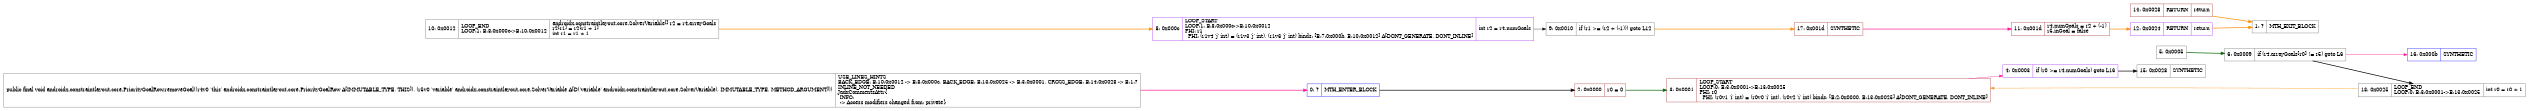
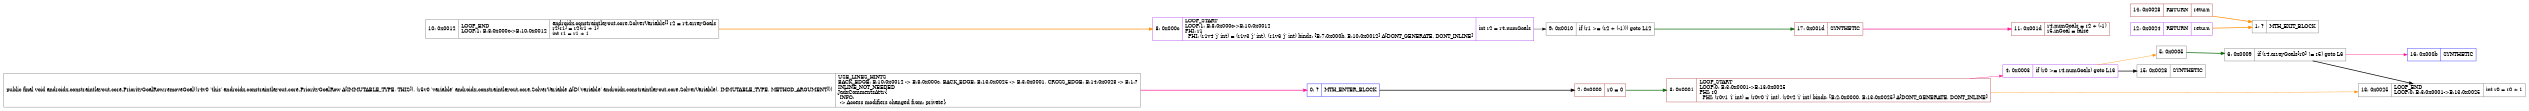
edge "9: 0x0010" -> "17: 0x001d": color darkorange -> darkgreen
edge "11: 0x001d" -> "12: 0x0024": removed
edge "4: 0x0003" -> "5: 0x0005": added
edge "13: 0x0025" -> "3: 0x0001": reversed
